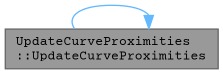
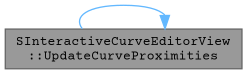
node "UpdateCurveProximities ::UpdateCurveProximities": label "UpdateCurveProximities ::UpdateCurveProximities" -> "SInteractiveCurveEditorView ::UpdateCurveProximities"
